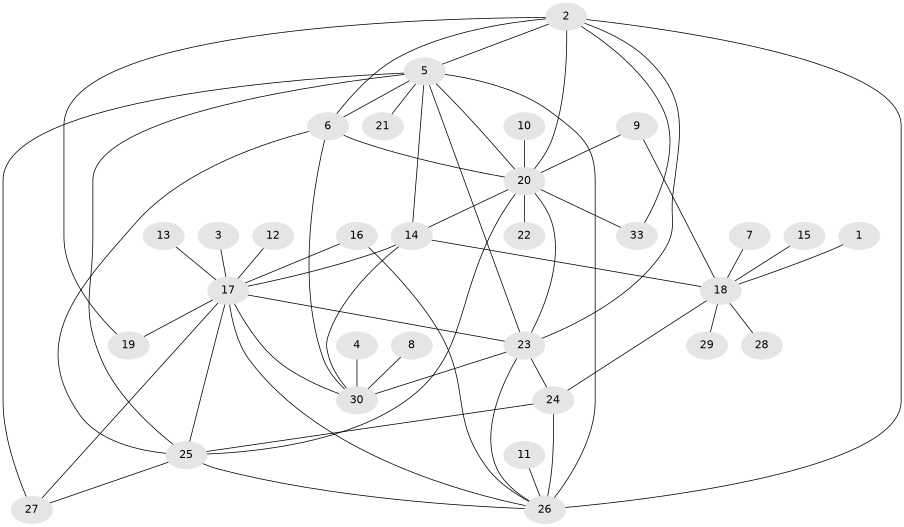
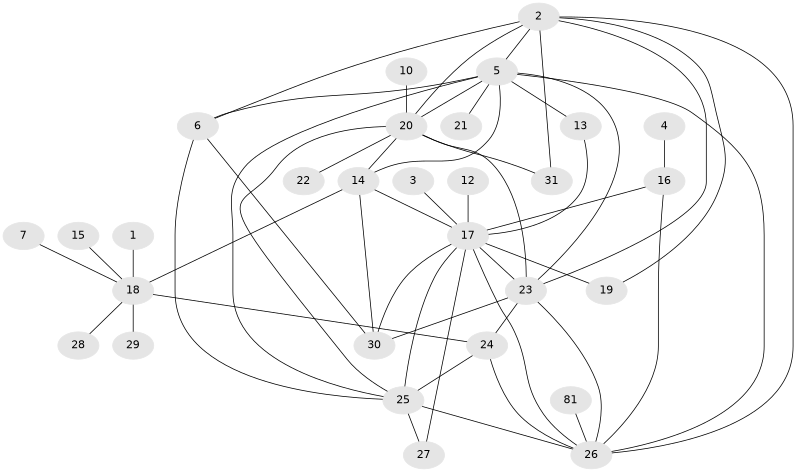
node "9": removed
edge "5" -- "27": now "5" -- "13"
edge "6" -- "20": removed
node "33": label "33" -> "31"
node "8": removed
edge "4" -- "30": now "4" -- "16"
node "11": label "11" -> "81"
